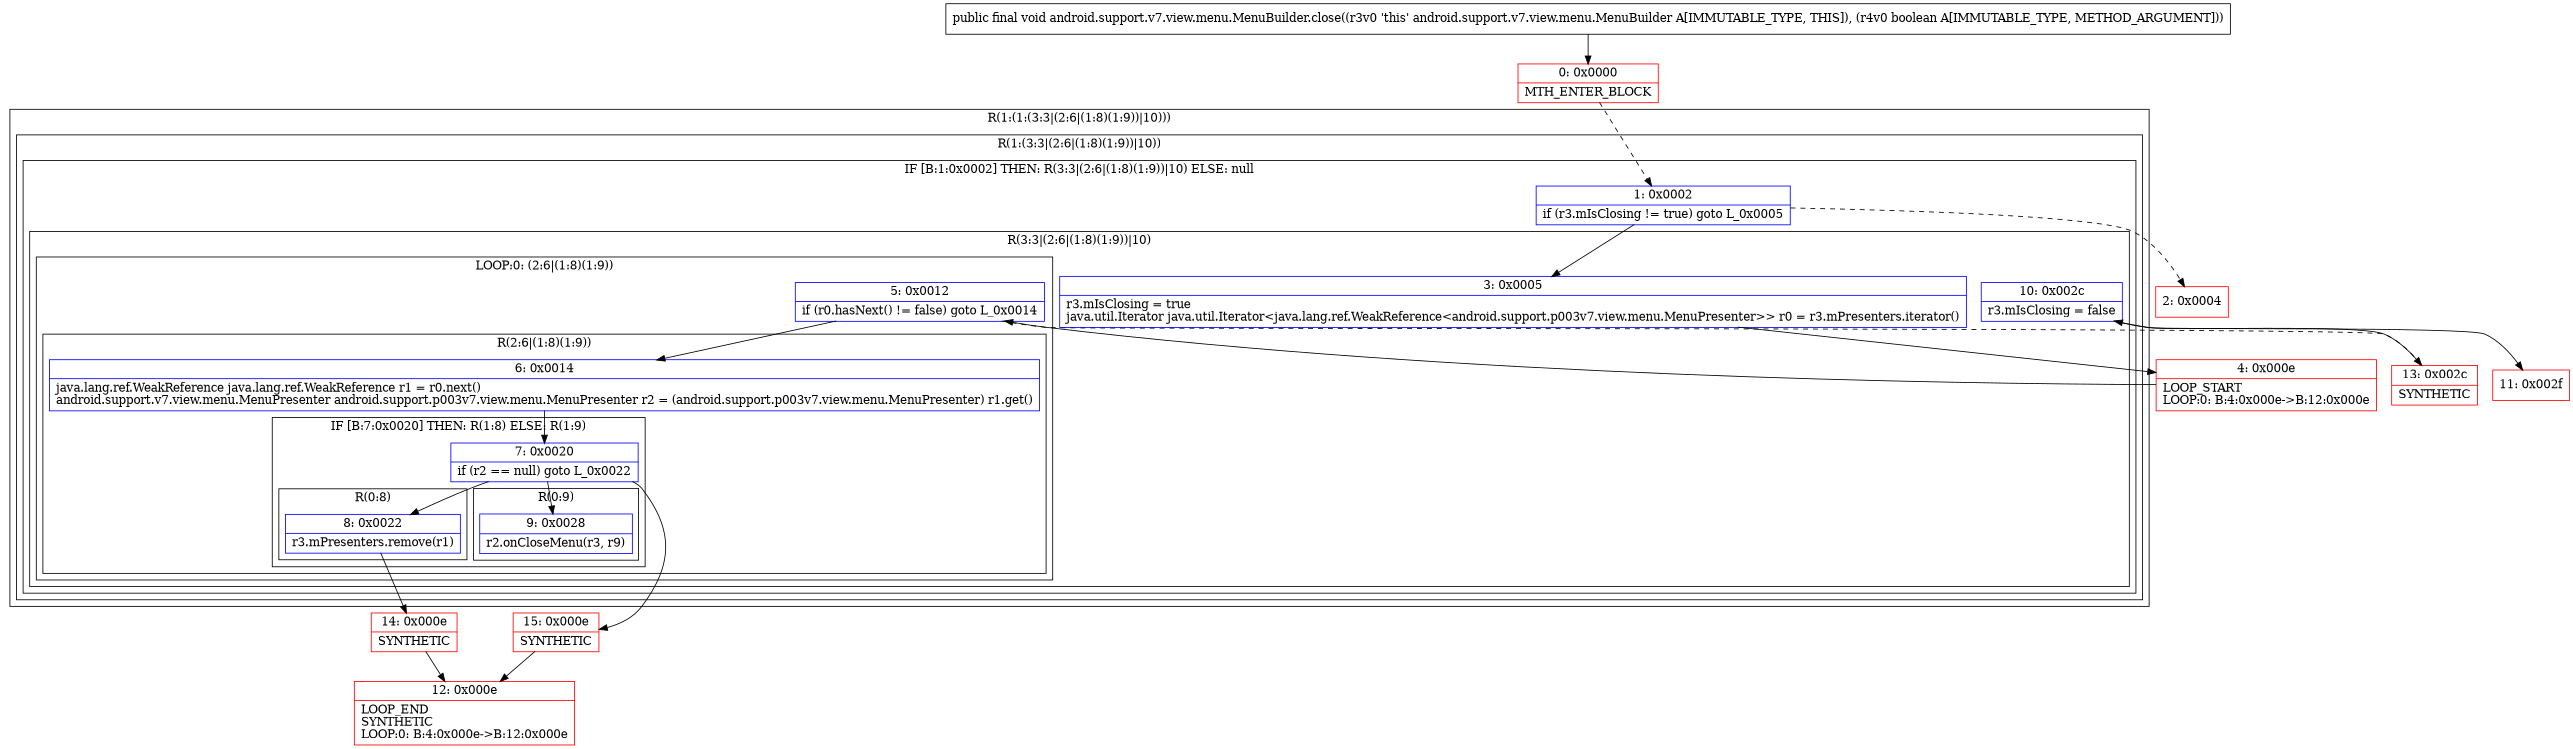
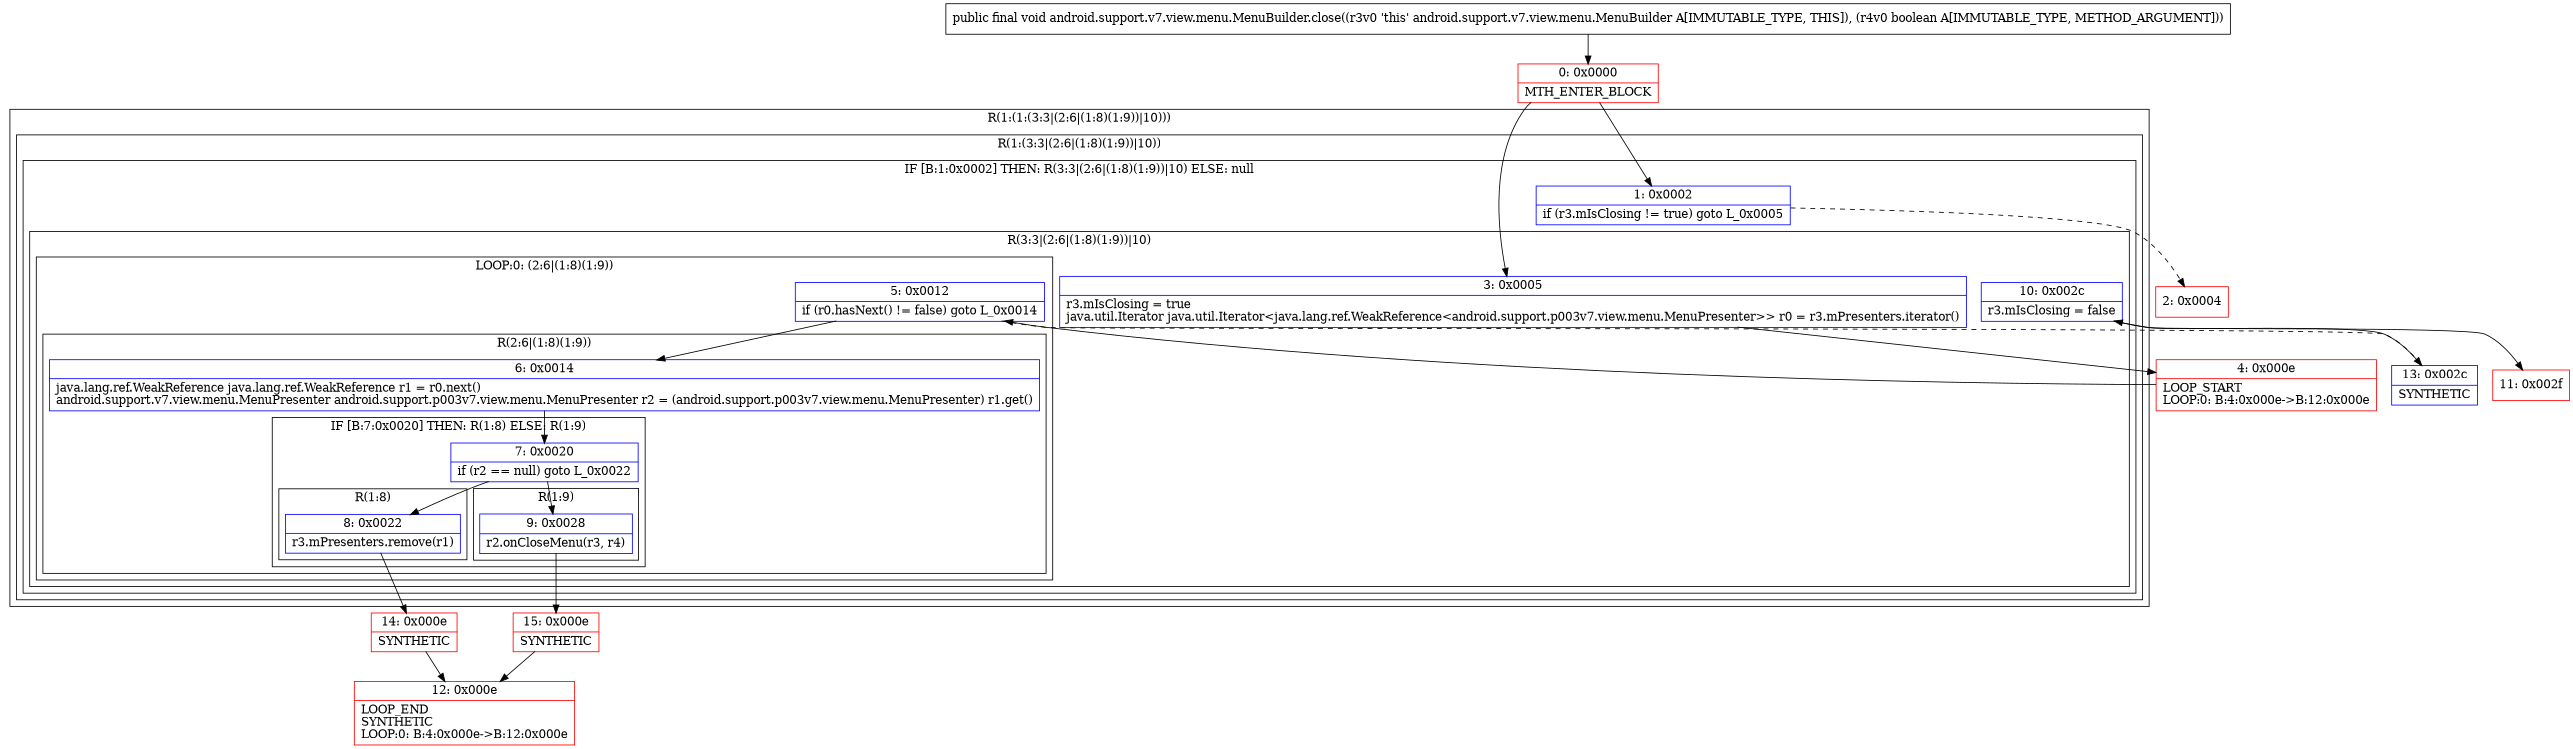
edge "0: 0x0000" -> "1: 0x0002": style dashed -> solid
edge "1: 0x0002" -> "3: 0x0005": now "0: 0x0000" -> "3: 0x0005"
node "13: 0x002c": color red -> blue
cluster "R(0:8)": label "R(0:8)" -> "R(1:8)"
cluster "R(0:9)": label "R(0:9)" -> "R(1:9)"
node "9: 0x0028": text "r2.onCloseMenu(r3, r9)" -> "r2.onCloseMenu(r3, r4)"
edge "7: 0x0020" -> "15: 0x000e": now "9: 0x0028" -> "15: 0x000e"
